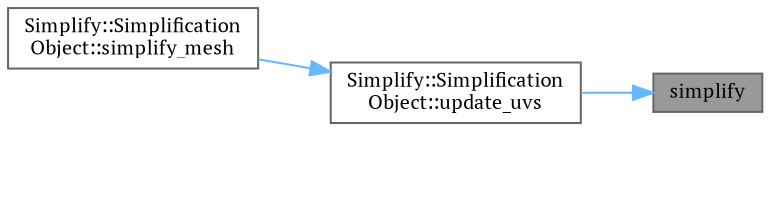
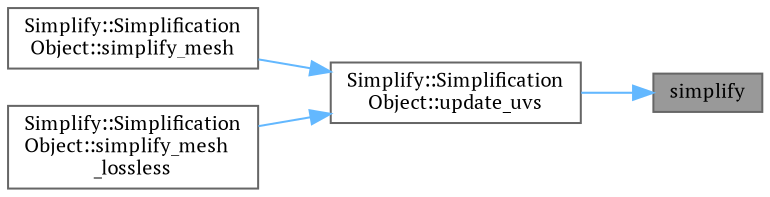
node "Simplify::Simplification Object::simplify_mesh _lossless": added
